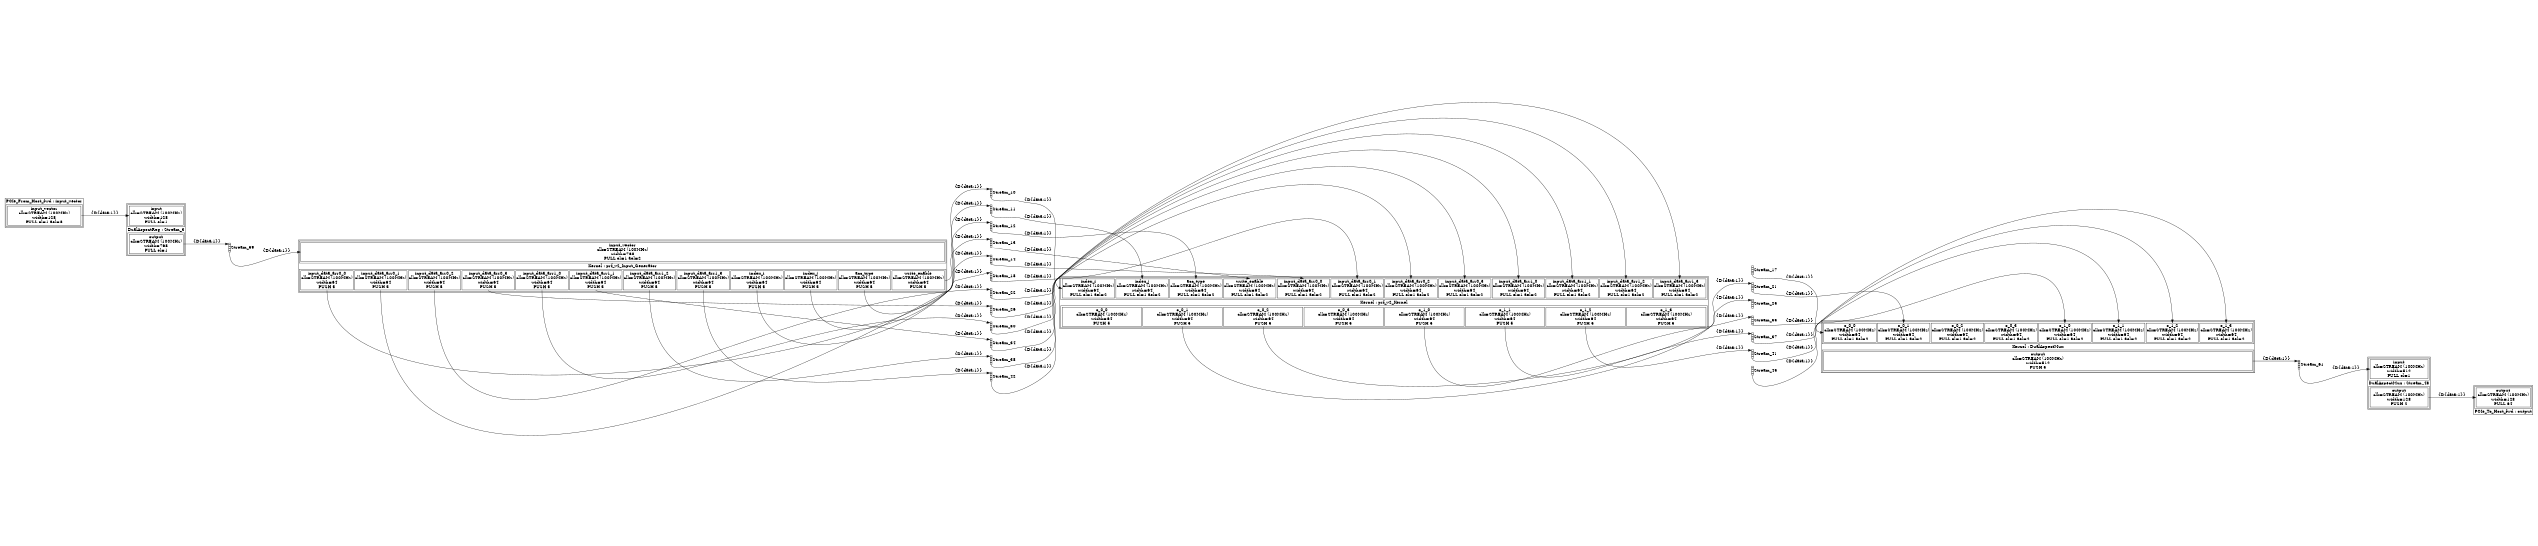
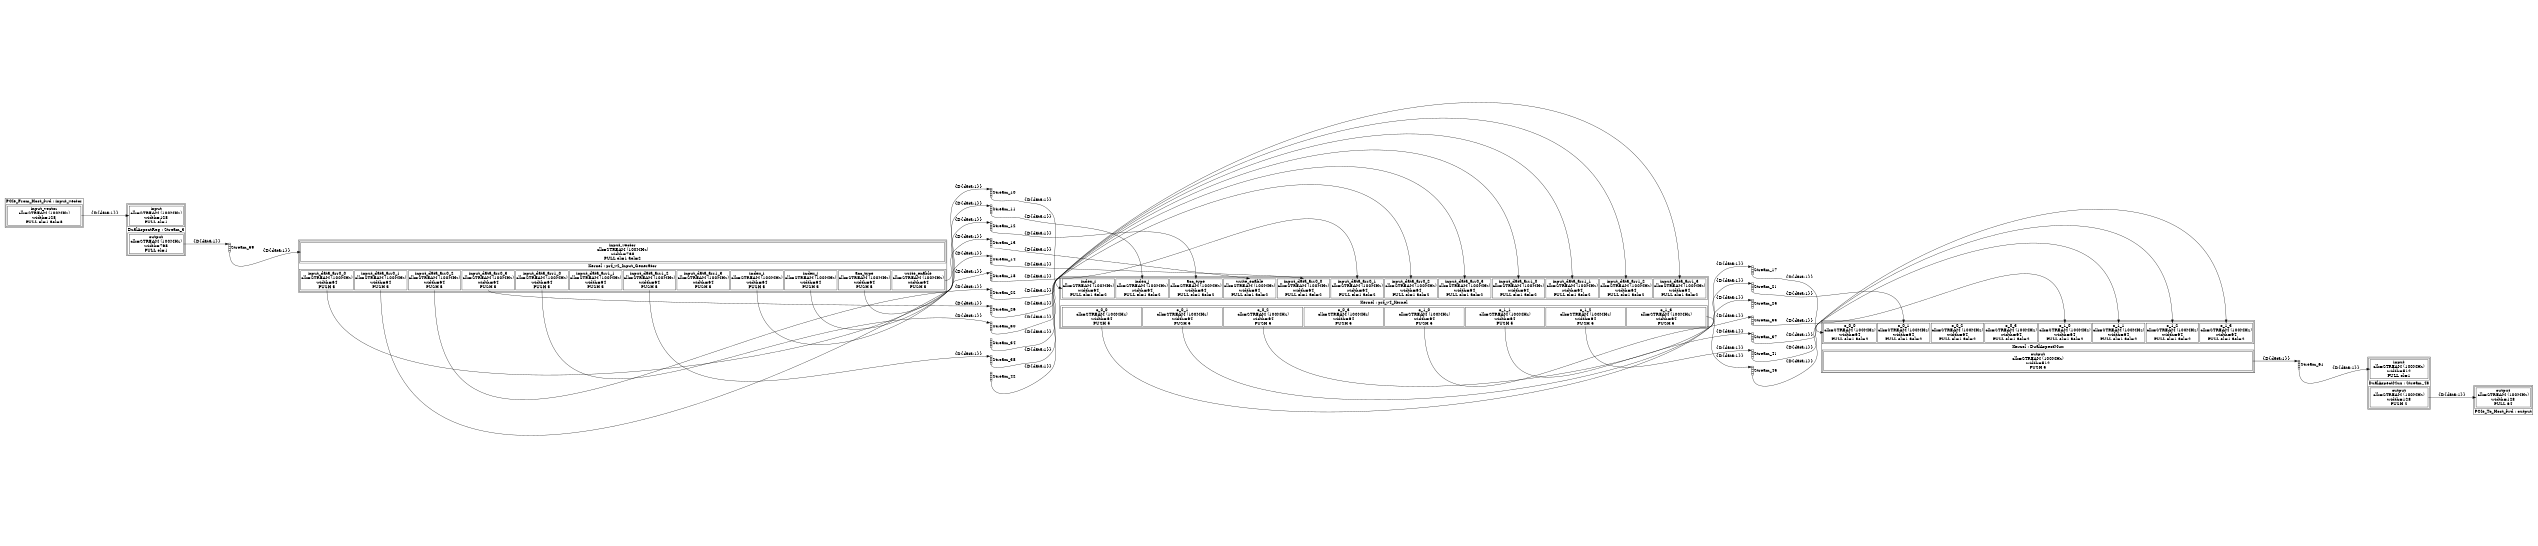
node "index_i": text "Kernel : prf_v2_Kernel" -> "Kernel : prf_v4_Kernel"
edge "input_vector" -> "Stream_34": removed, label "{D{data:1}}"
edge "index_i" -> "Stream_45": added, label "{D{data:1}}"
edge "input_vector" -> "Stream_42": removed, label "{D{data:1}}"
edge "index_i" -> "Stream_17": added, label "{D{data:1}}"
